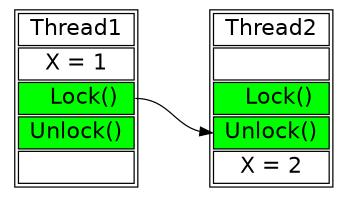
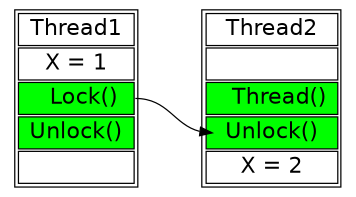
node "Thread2": text "Lock()" -> "Thread()"
